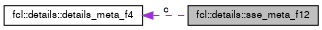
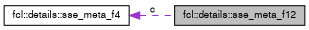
node "fcl::details::details_meta_f4": label "fcl::details::details_meta_f4" -> "fcl::details::sse_meta_f4"
